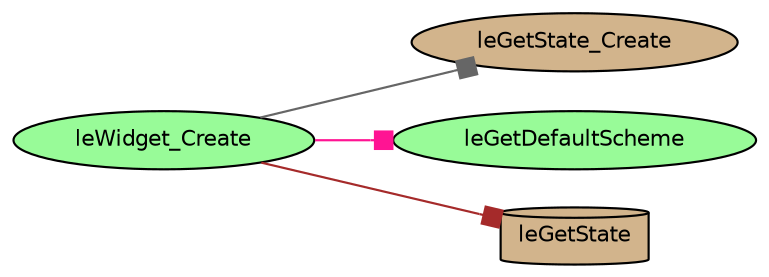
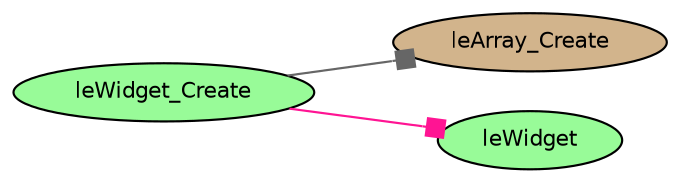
node "leGetState_Create": label "leGetState_Create" -> "leArray_Create"
node "leGetDefaultScheme": label "leGetDefaultScheme" -> "leWidget"
node "leGetState": removed
